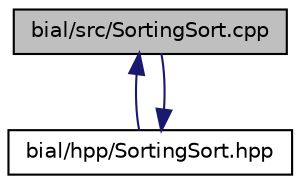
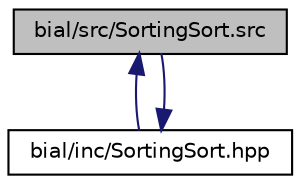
node "bial/src/SortingSort.cpp": label "bial/src/SortingSort.cpp" -> "bial/src/SortingSort.src"
node "bial/hpp/SortingSort.hpp": label "bial/hpp/SortingSort.hpp" -> "bial/inc/SortingSort.hpp"
